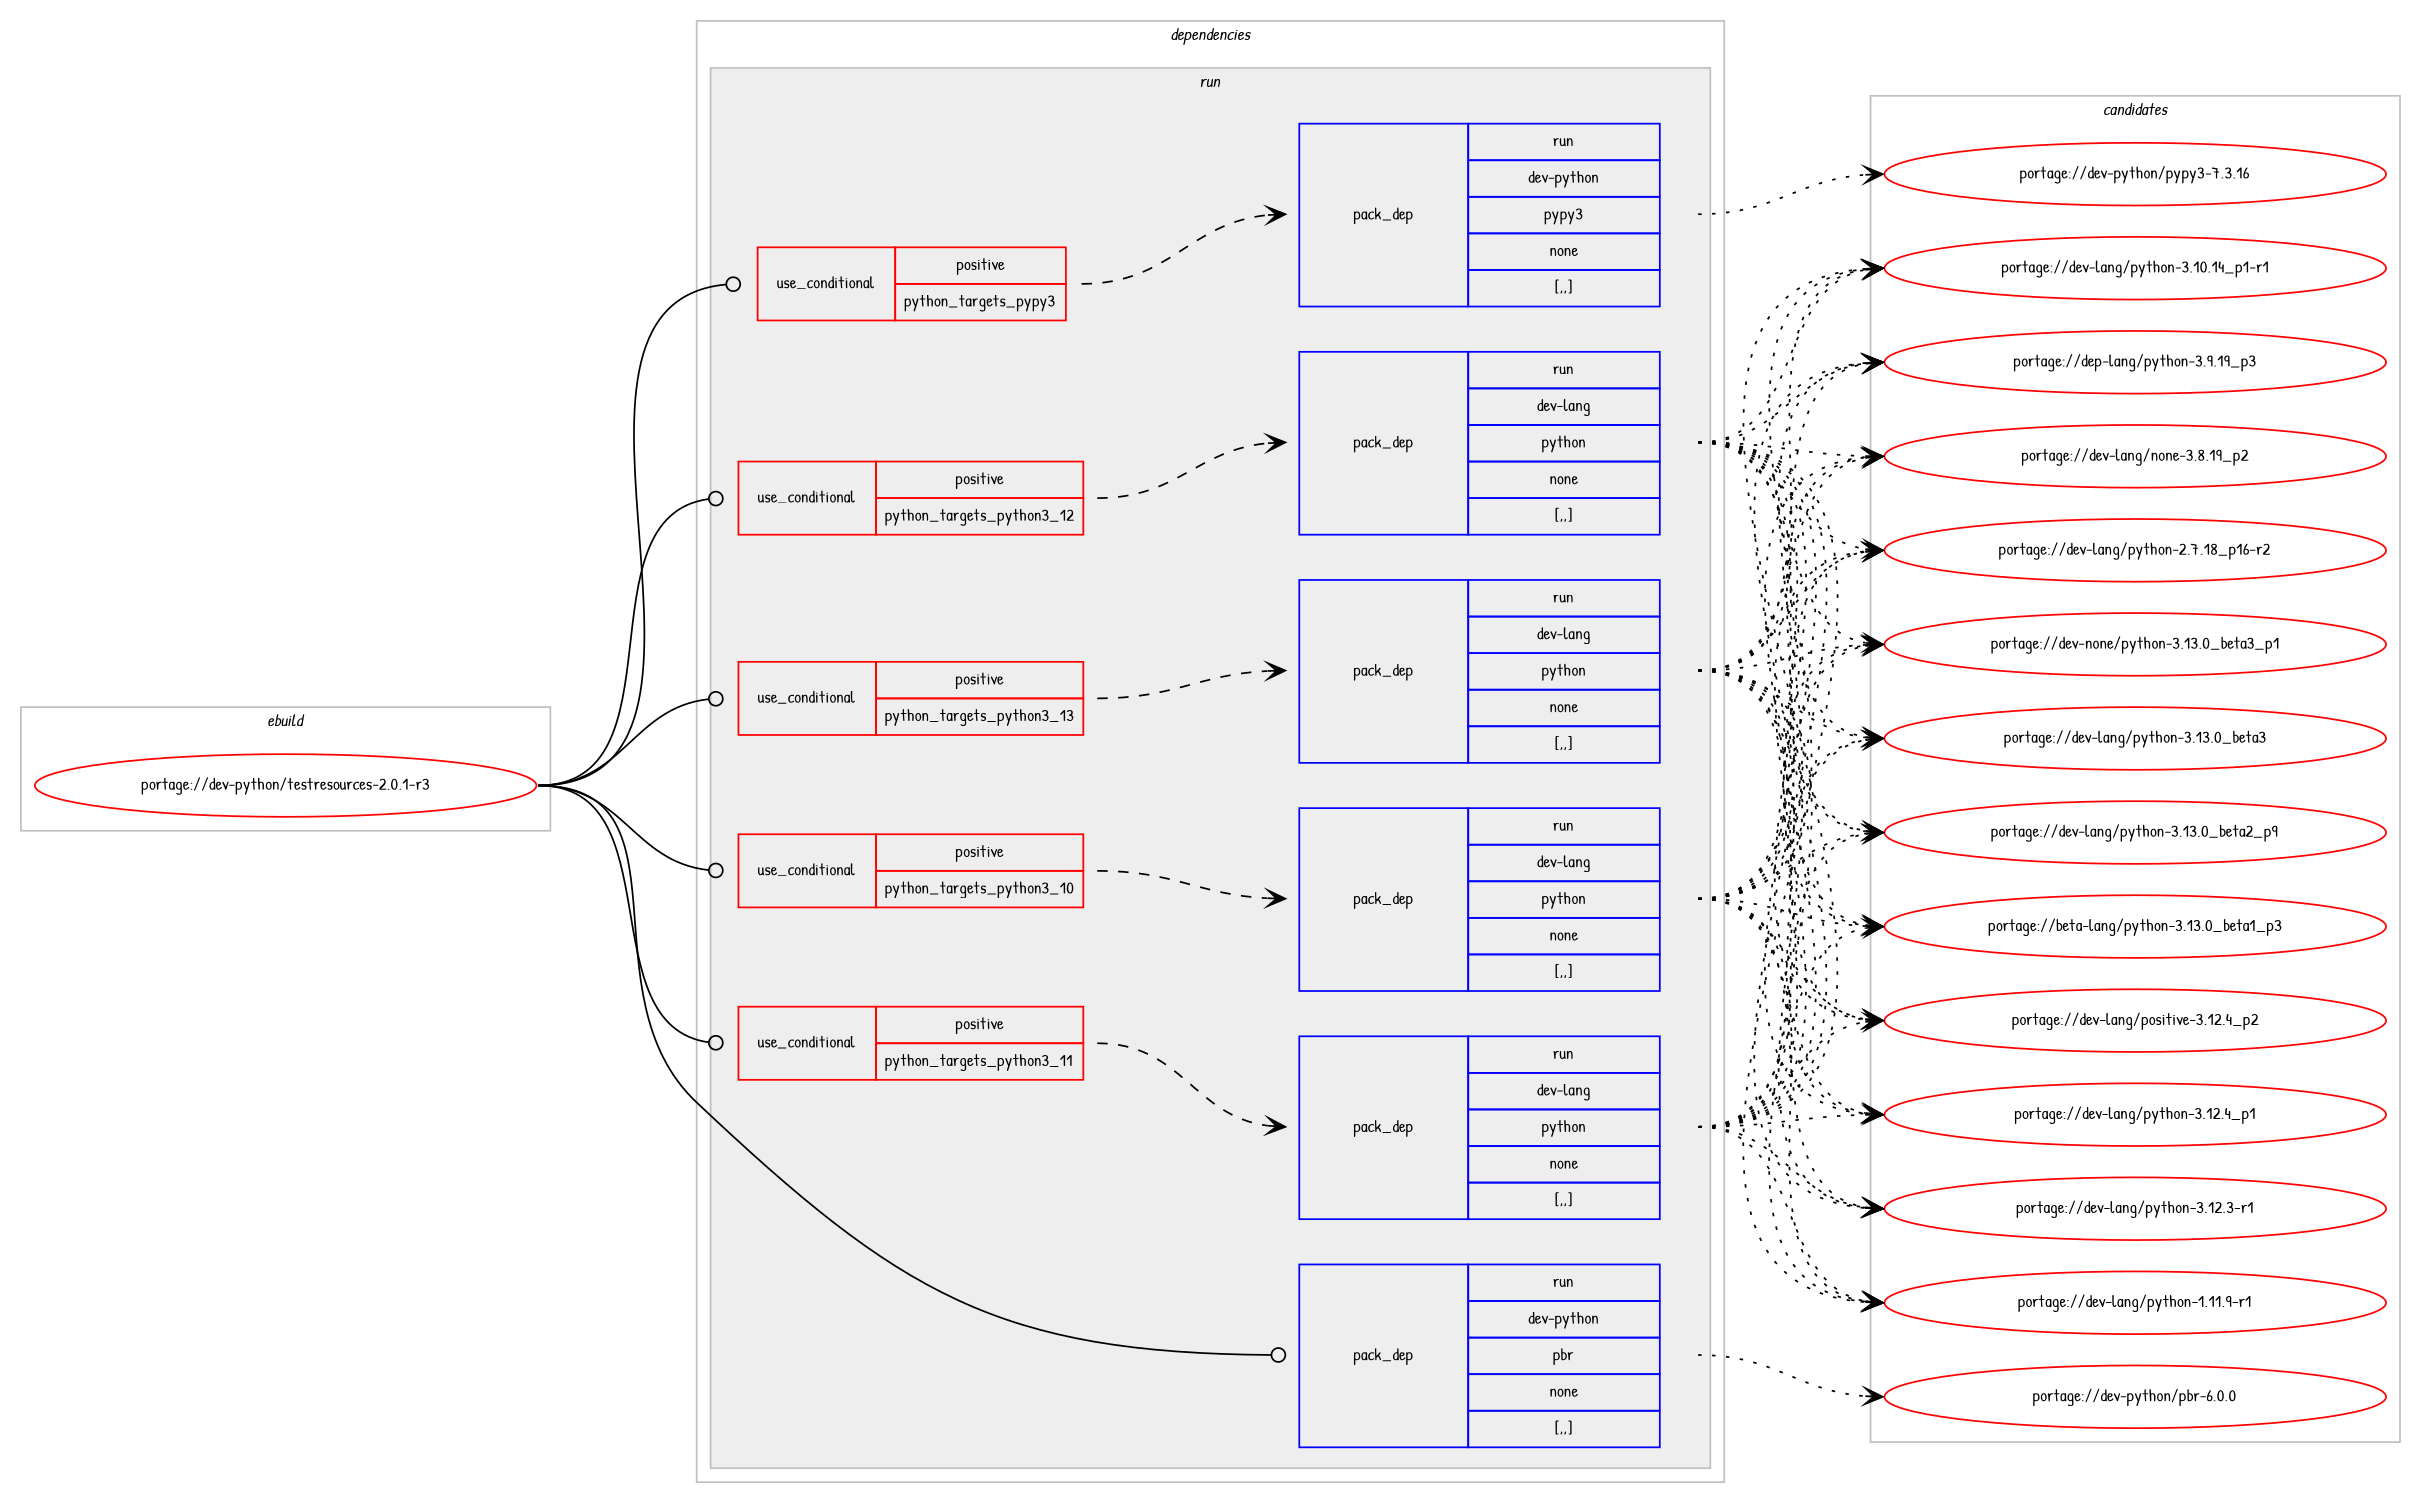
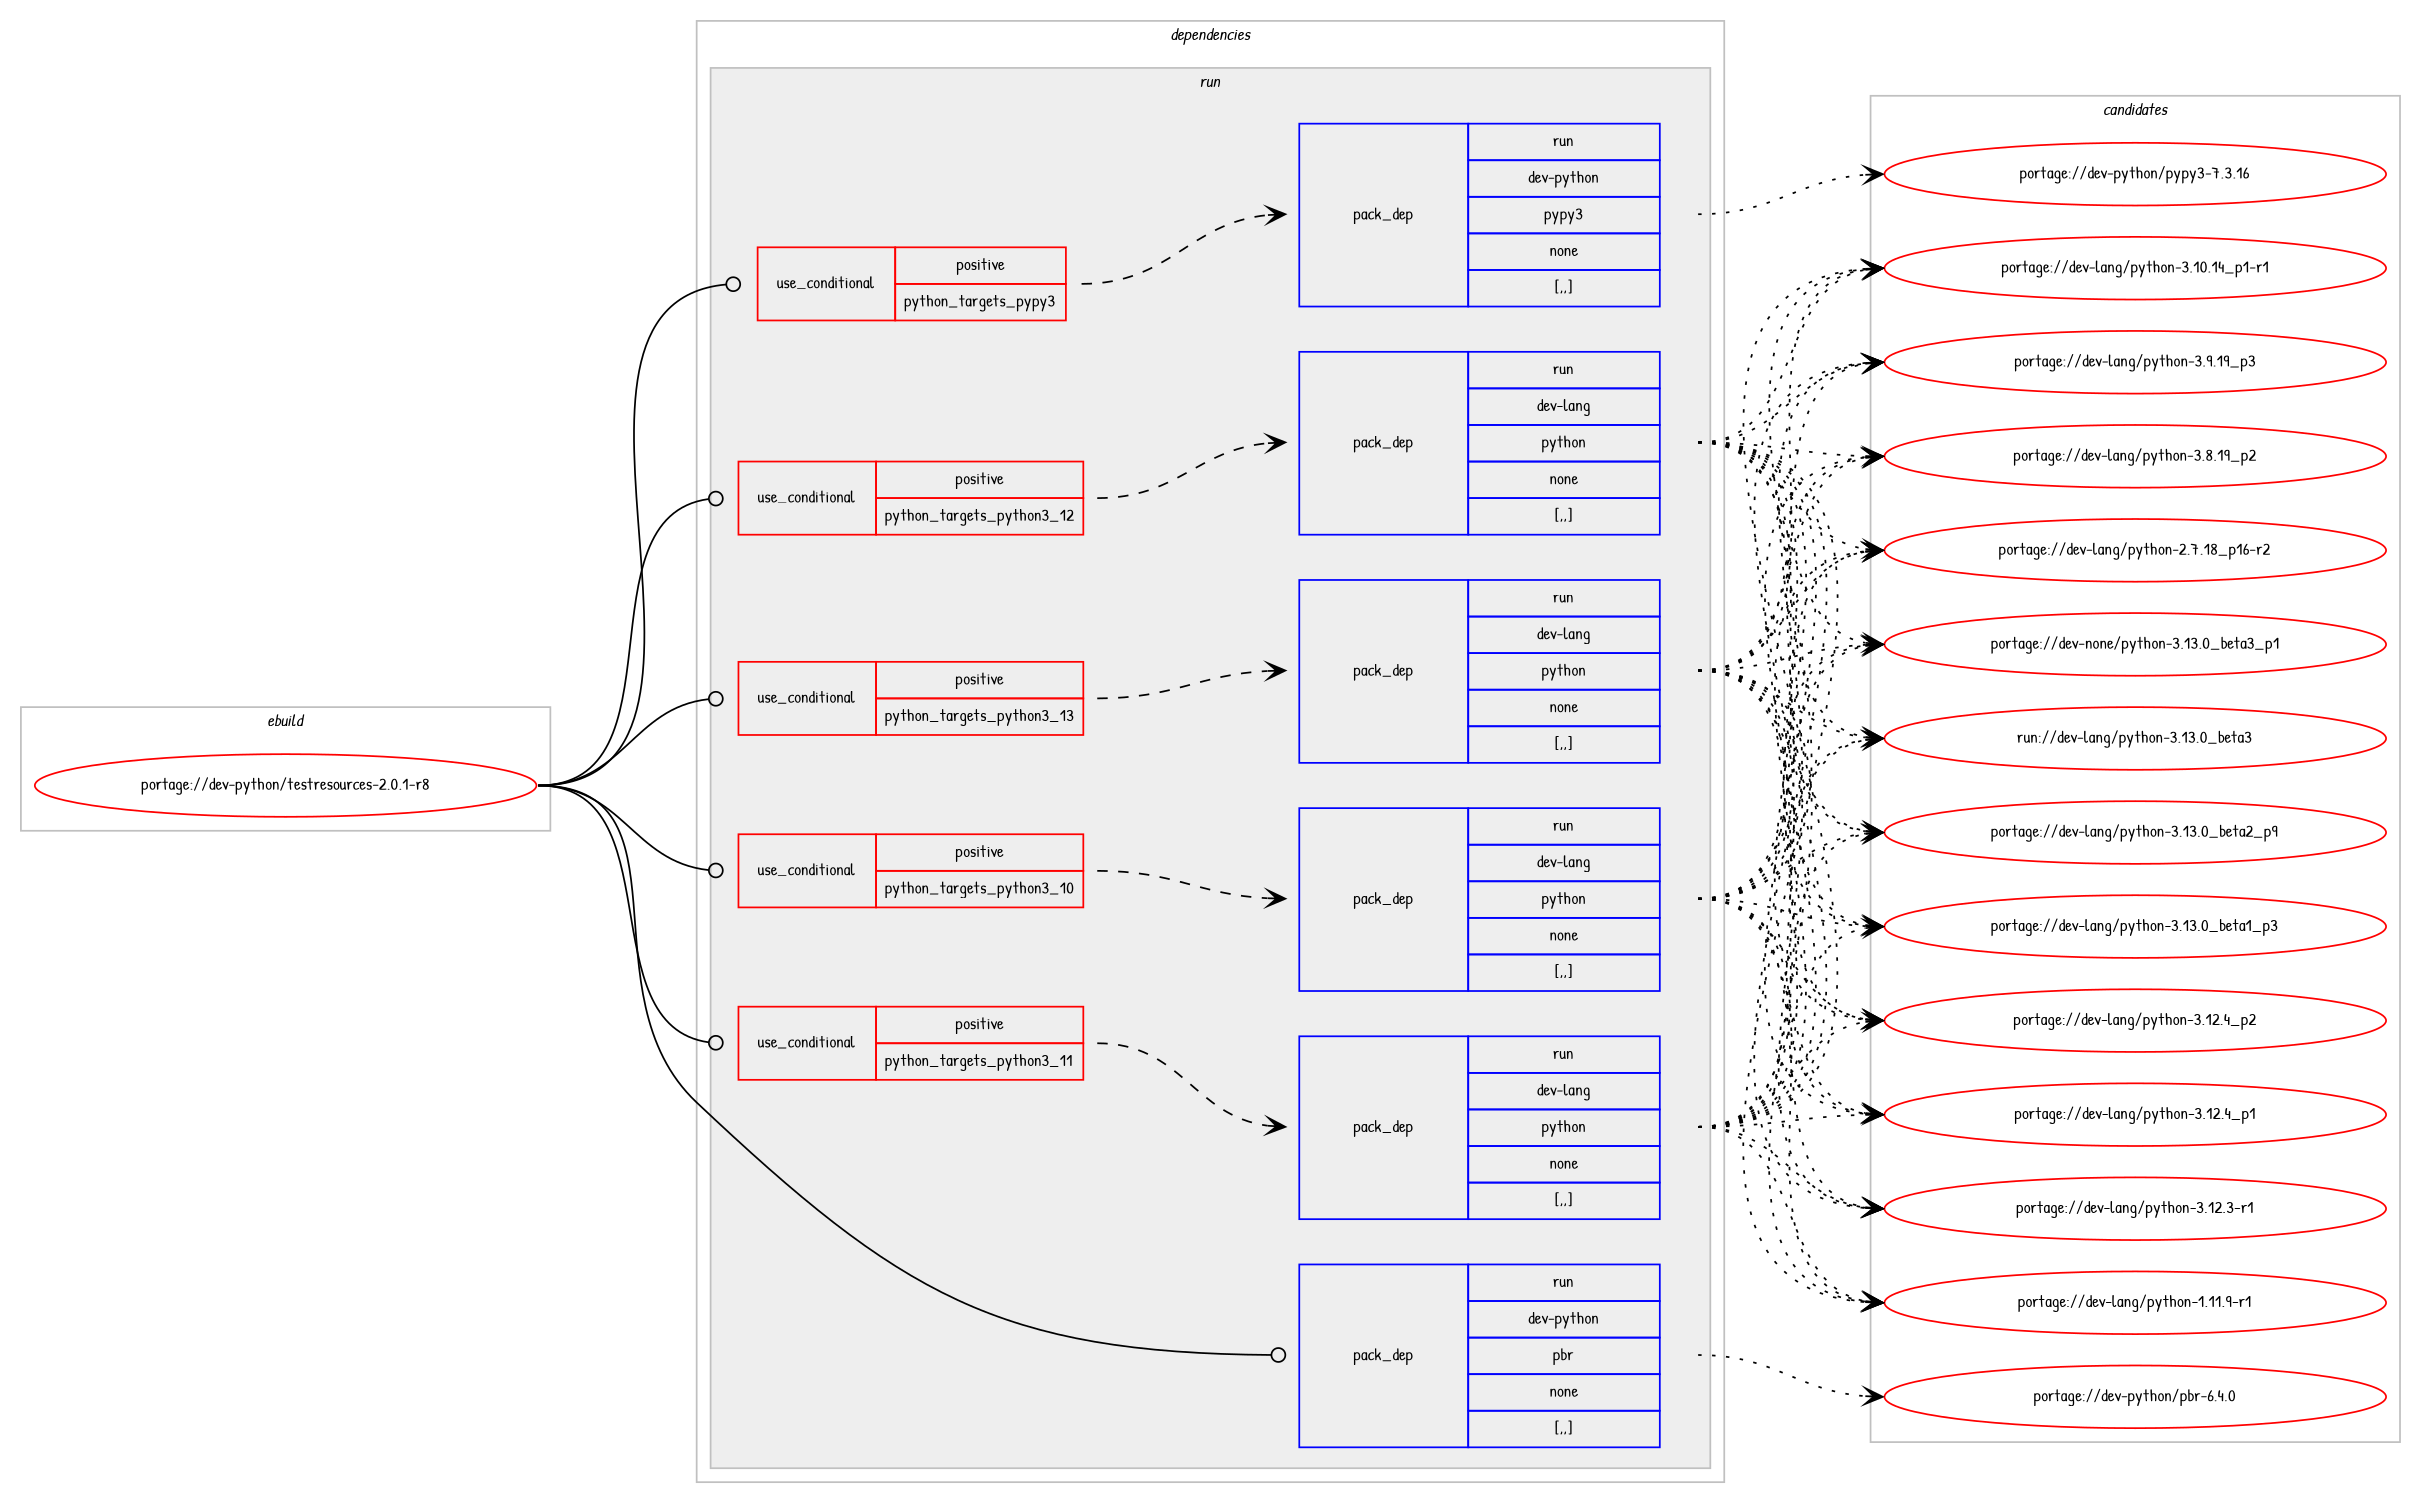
node "portage://dep-lang/python-3.9.19_p3": label "portage://dep-lang/python-3.9.19_p3" -> "portage://dev-lang/python-3.9.19_p3"
node "portage://dev-lang/none-3.8.19_p2": label "portage://dev-lang/none-3.8.19_p2" -> "portage://dev-lang/python-3.8.19_p2"
node "portage://dev-lang/python-3.13.0_beta3": label "portage://dev-lang/python-3.13.0_beta3" -> "run://dev-lang/python-3.13.0_beta3"
node "portage://dev-python/testresources-2.0.1-r3": label "portage://dev-python/testresources-2.0.1-r3" -> "portage://dev-python/testresources-2.0.1-r8"
node "portage://beta-lang/python-3.13.0_beta1_p3": label "portage://beta-lang/python-3.13.0_beta1_p3" -> "portage://dev-lang/python-3.13.0_beta1_p3"
node "portage://dev-lang/positive-3.12.4_p2": label "portage://dev-lang/positive-3.12.4_p2" -> "portage://dev-lang/python-3.12.4_p2"
node "portage://dev-python/pbr-6.0.0": label "portage://dev-python/pbr-6.0.0" -> "portage://dev-python/pbr-6.4.0"
